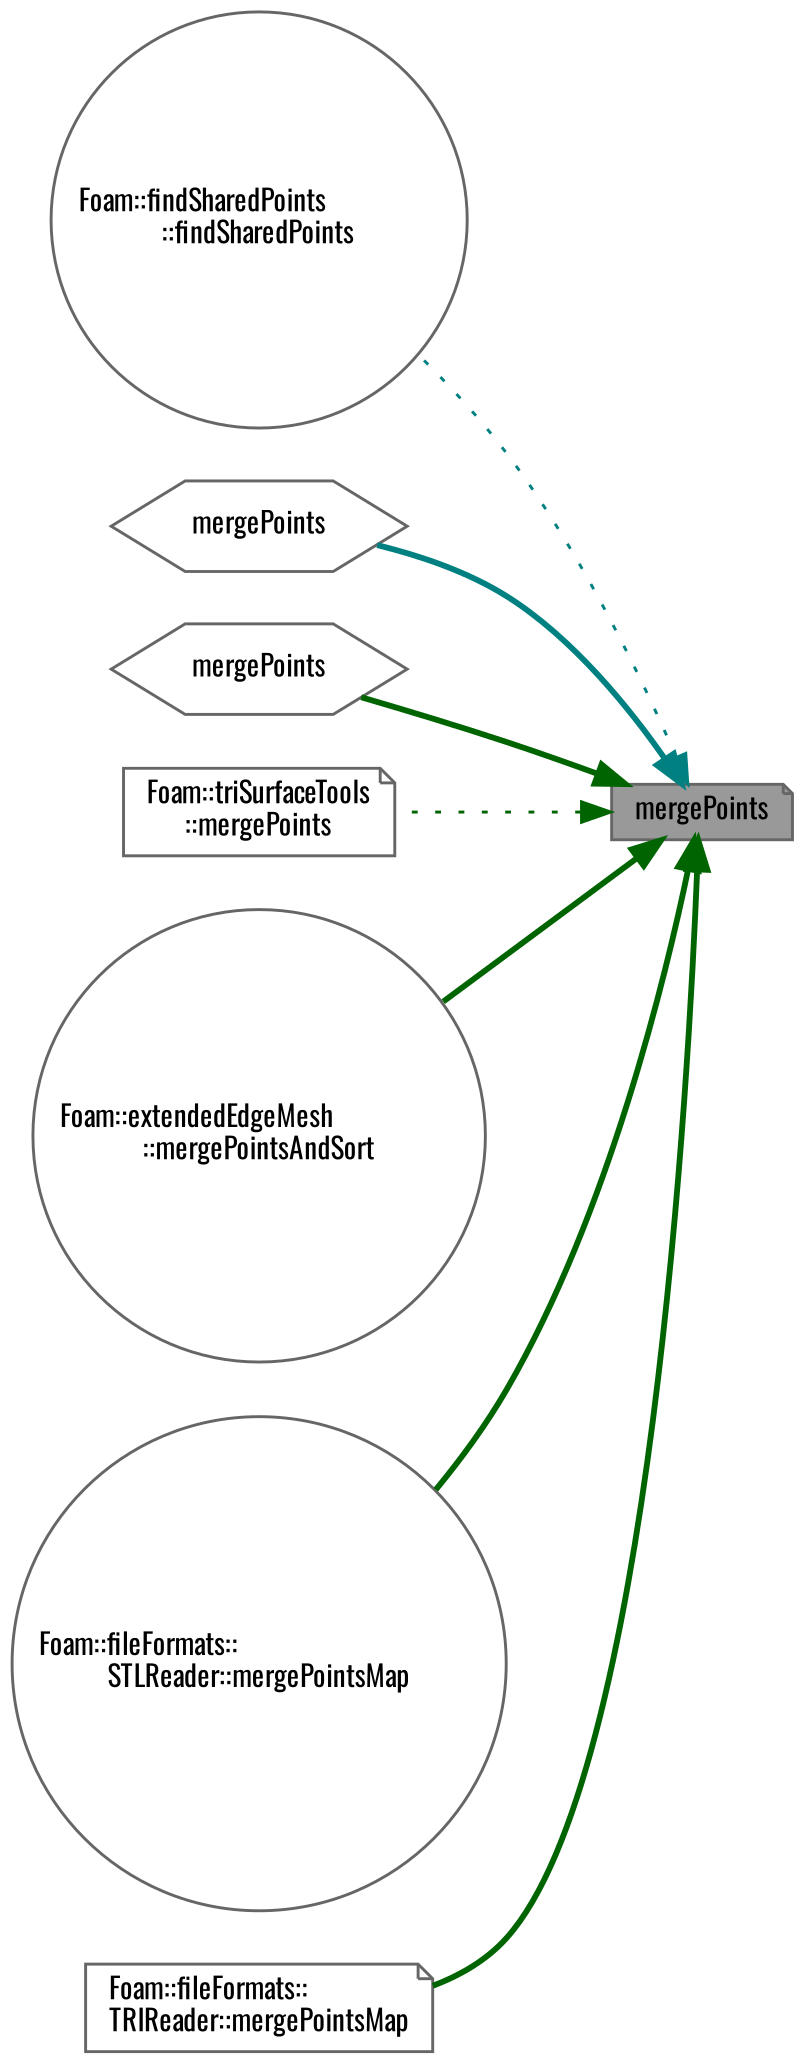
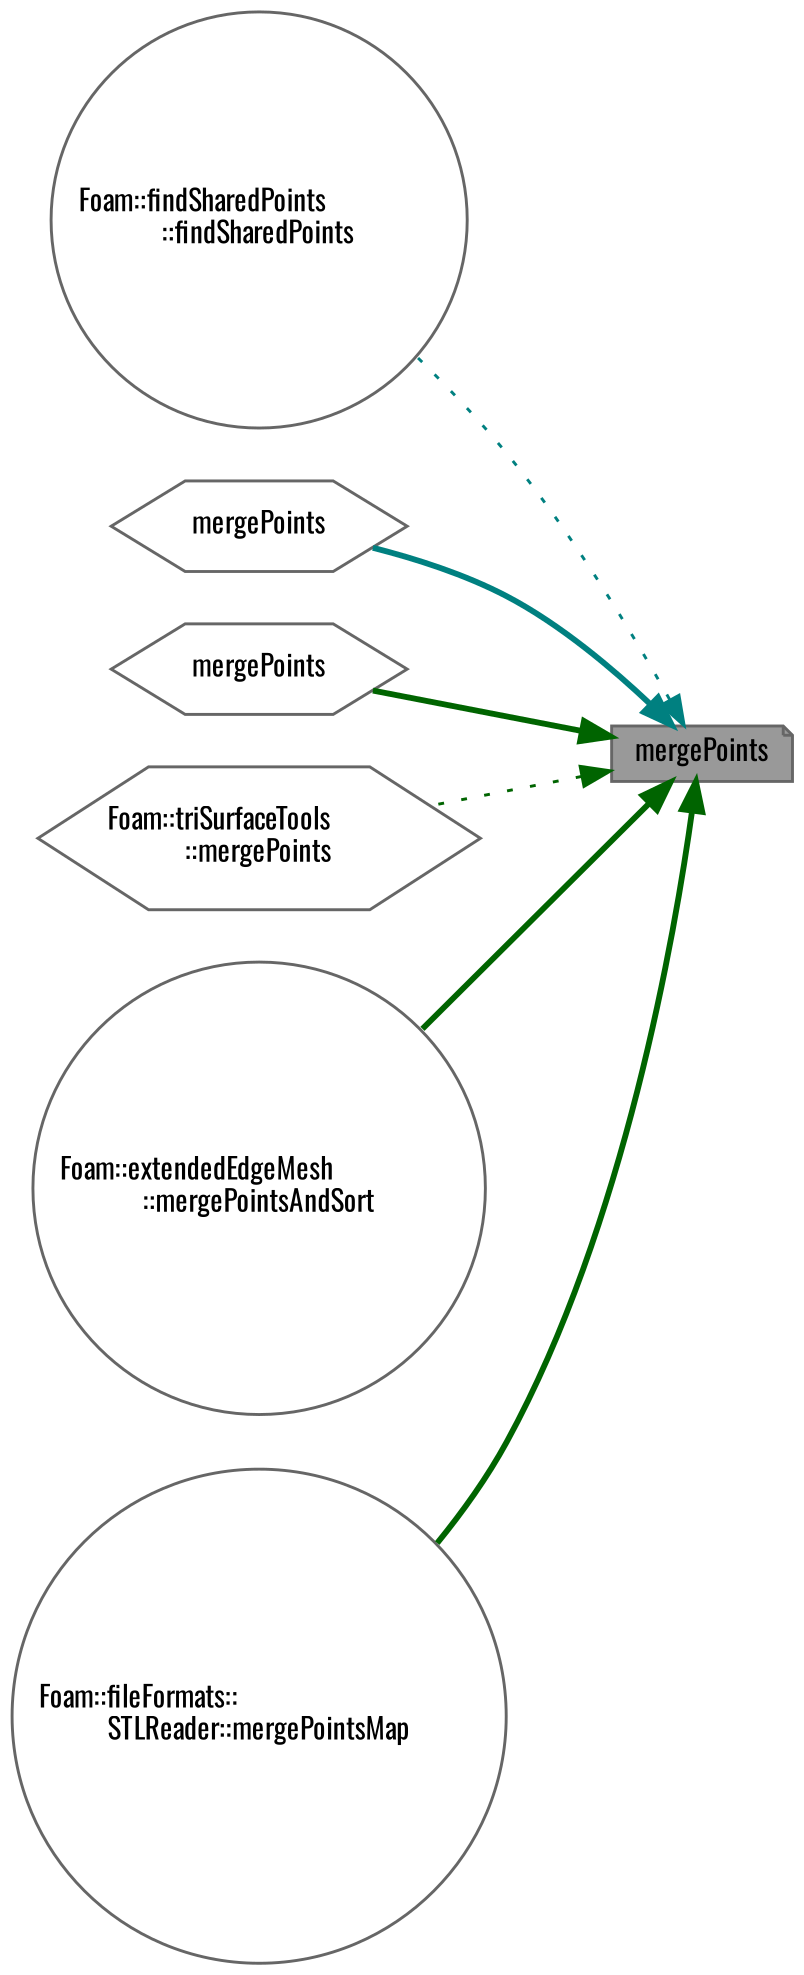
node "Foam::triSurfaceTools ::mergePoints": shape note -> hexagon
node "Foam::fileFormats:: TRIReader::mergePointsMap": removed
